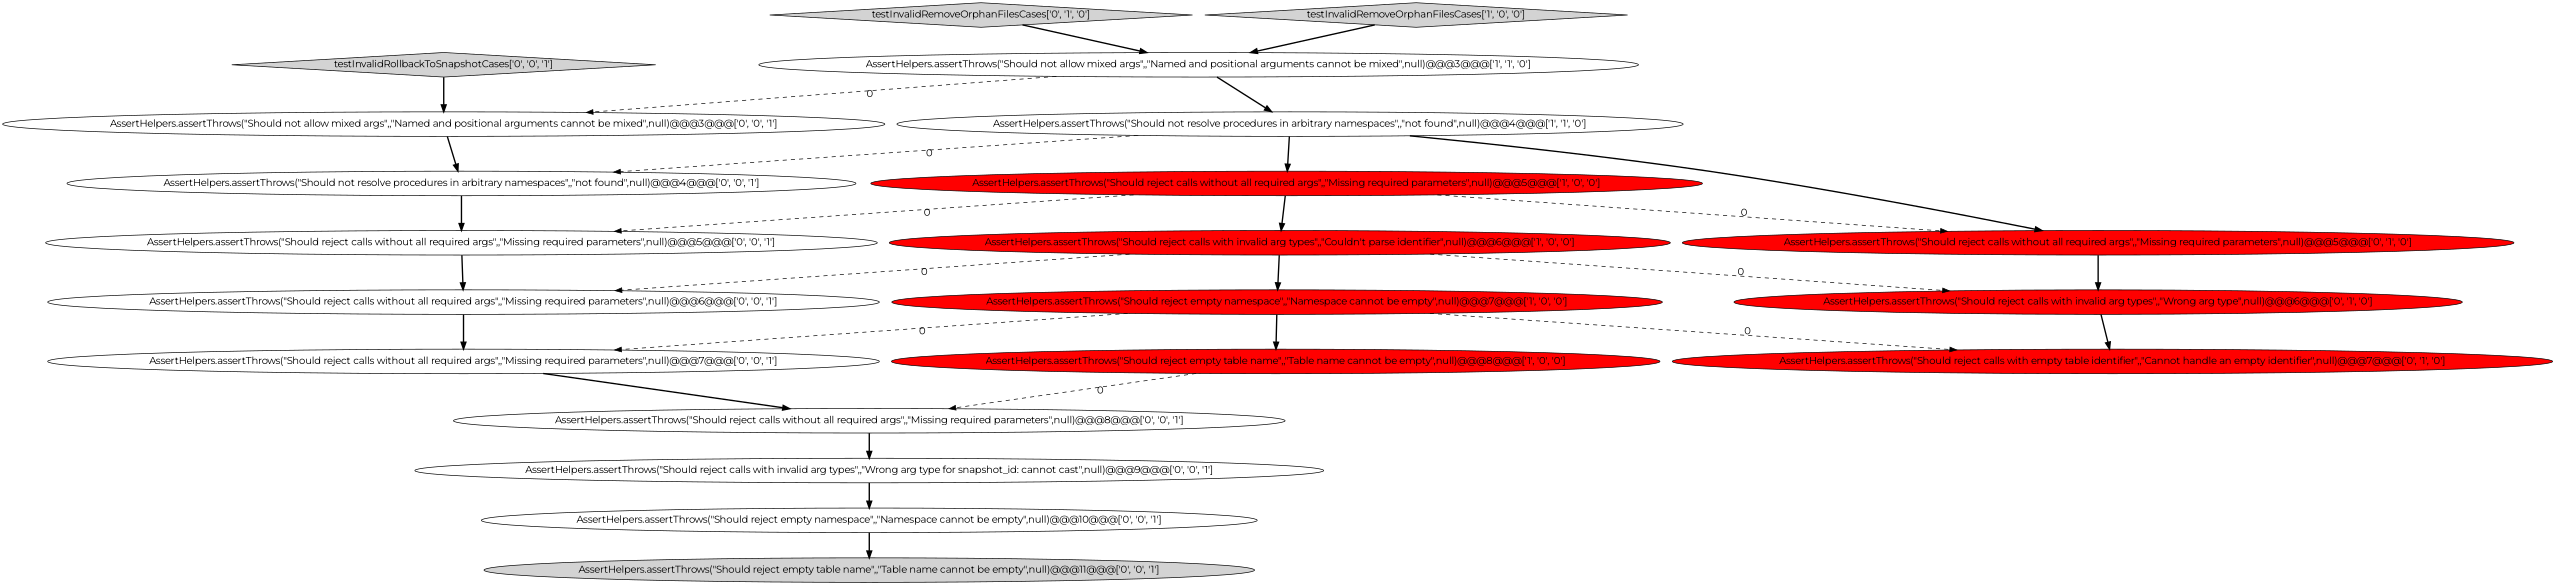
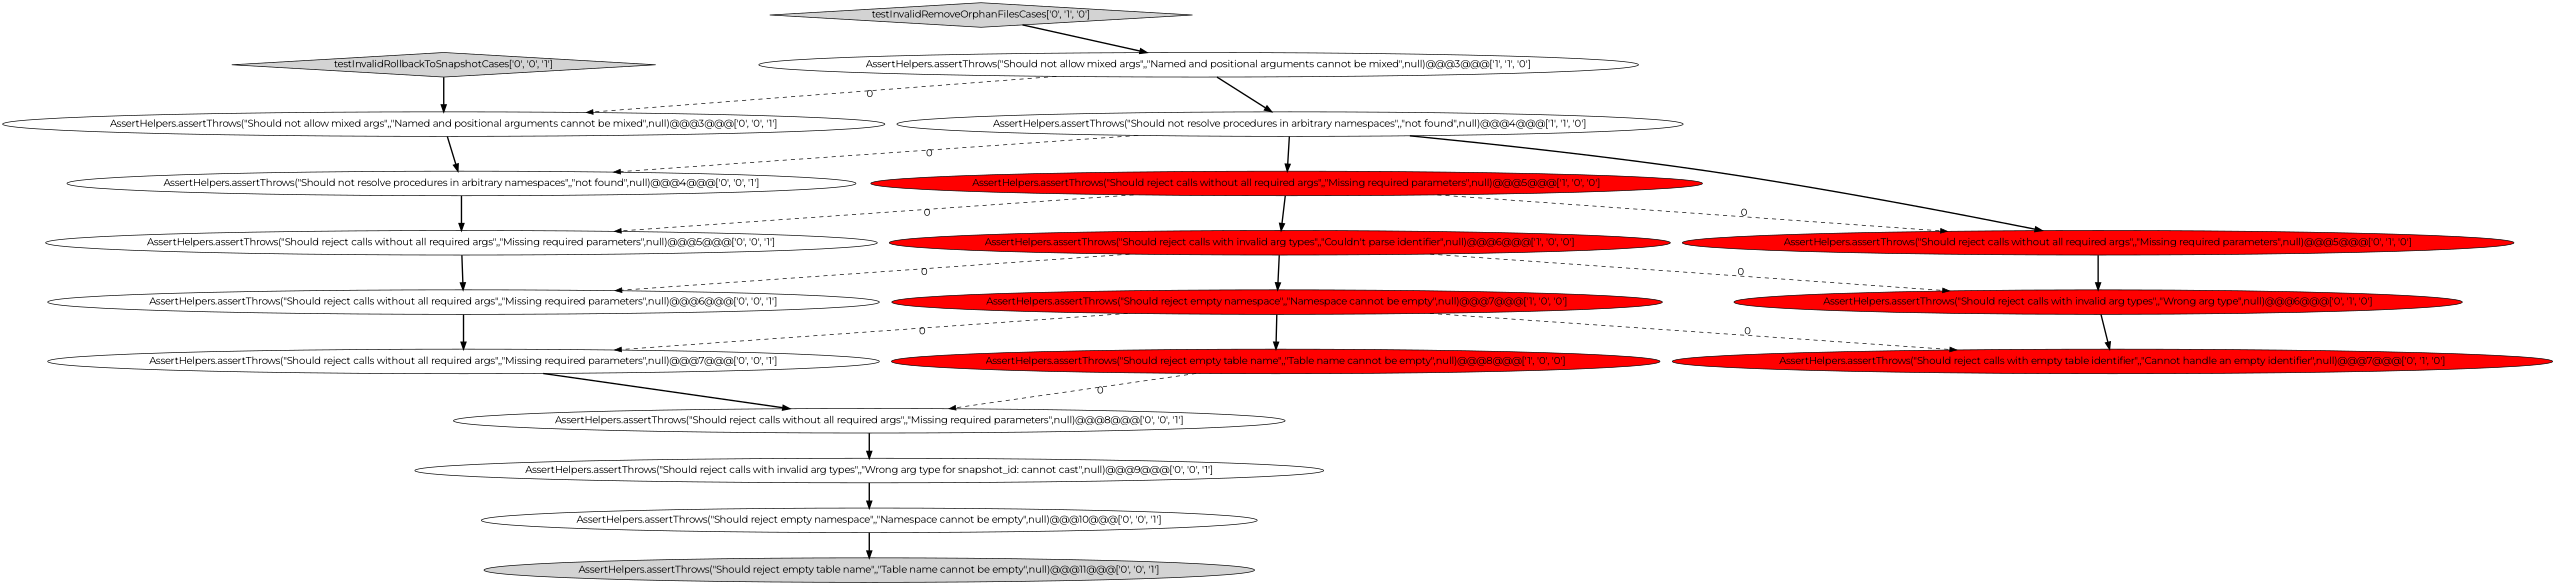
node "testInvalidRemoveOrphanFilesCases['1', '0', '0']": removed
